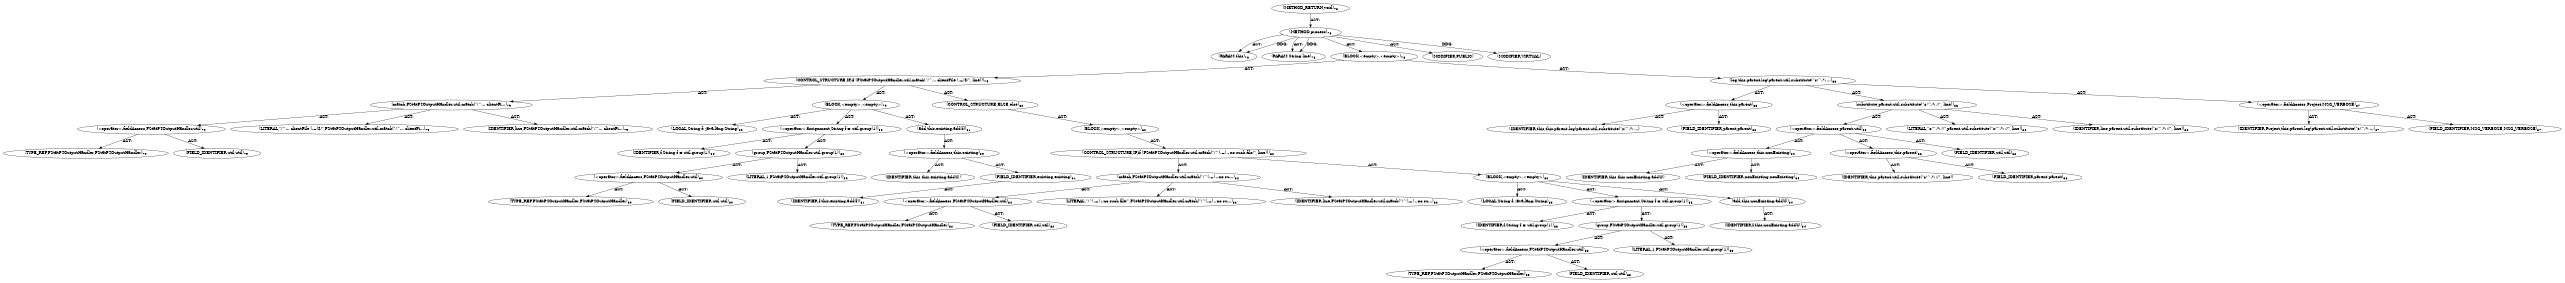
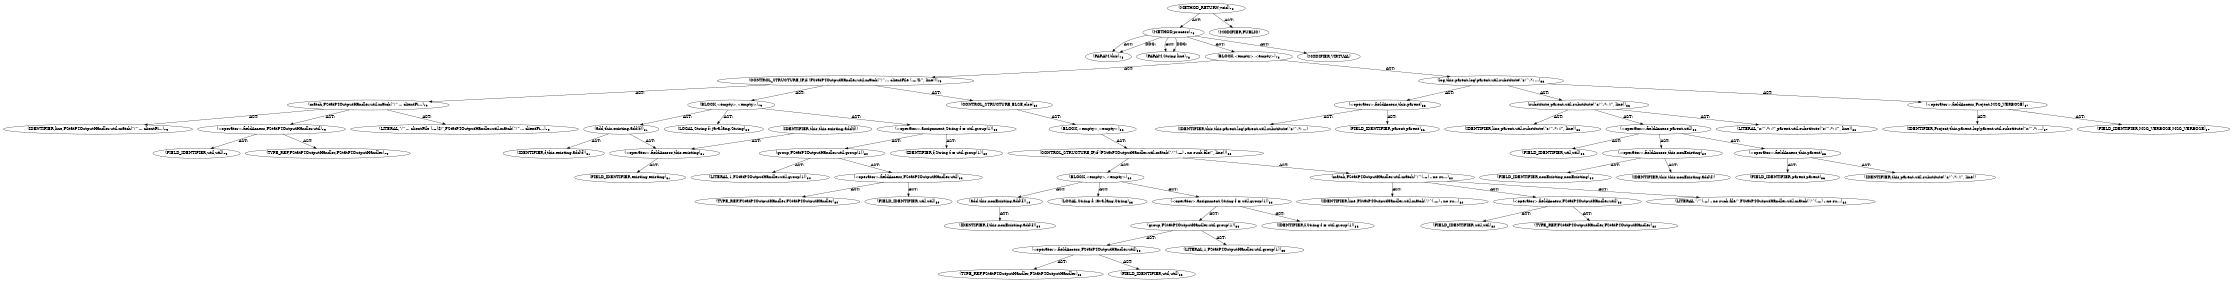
edge "(METHOD,process)" -> "(MODIFIER,PUBLIC)": now "(METHOD_RETURN,void)" -> "(MODIFIER,PUBLIC)"
edge "(METHOD,process)" -> "(MODIFIER,VIRTUAL)": label "DDG: " -> "AST: "
node "(<operator>.fieldAccess,this.existing)": text "89" -> "81"
edge "(<operator>.fieldAccess,this.existing)" -> "(IDENTIFIER,this,this.existing.add(f))": reversed
edge "(FIELD_IDENTIFIER,existing,existing)" -> "(IDENTIFIER,f,this.existing.add(f))": now "(add,this.existing.add(f))" -> "(IDENTIFIER,f,this.existing.add(f))"
node "(add,this.nonExisting.add(f))": text "84" -> "14"
